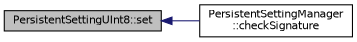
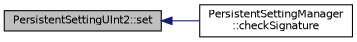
node "PersistentSettingUInt8::set": label "PersistentSettingUInt8::set" -> "PersistentSettingUInt2::set"
